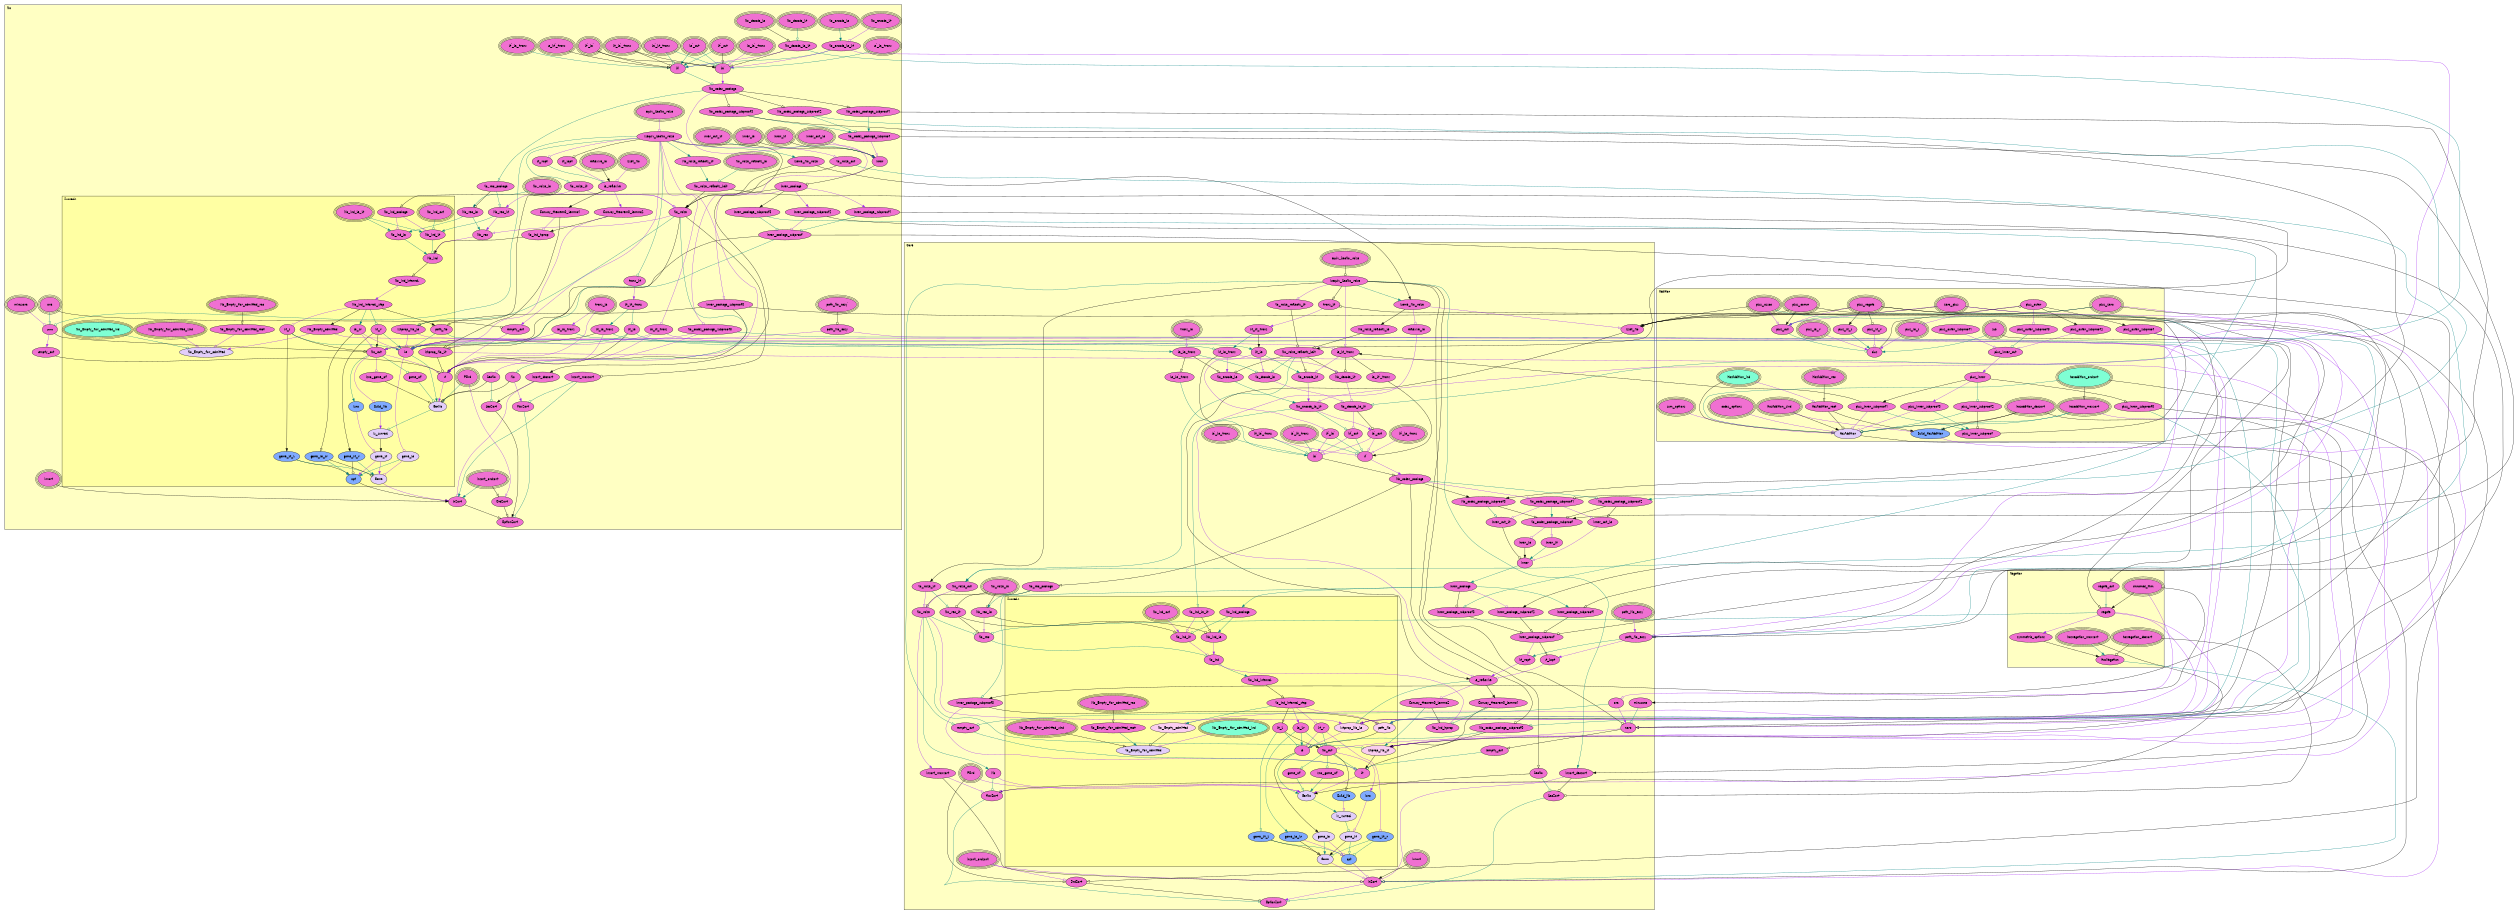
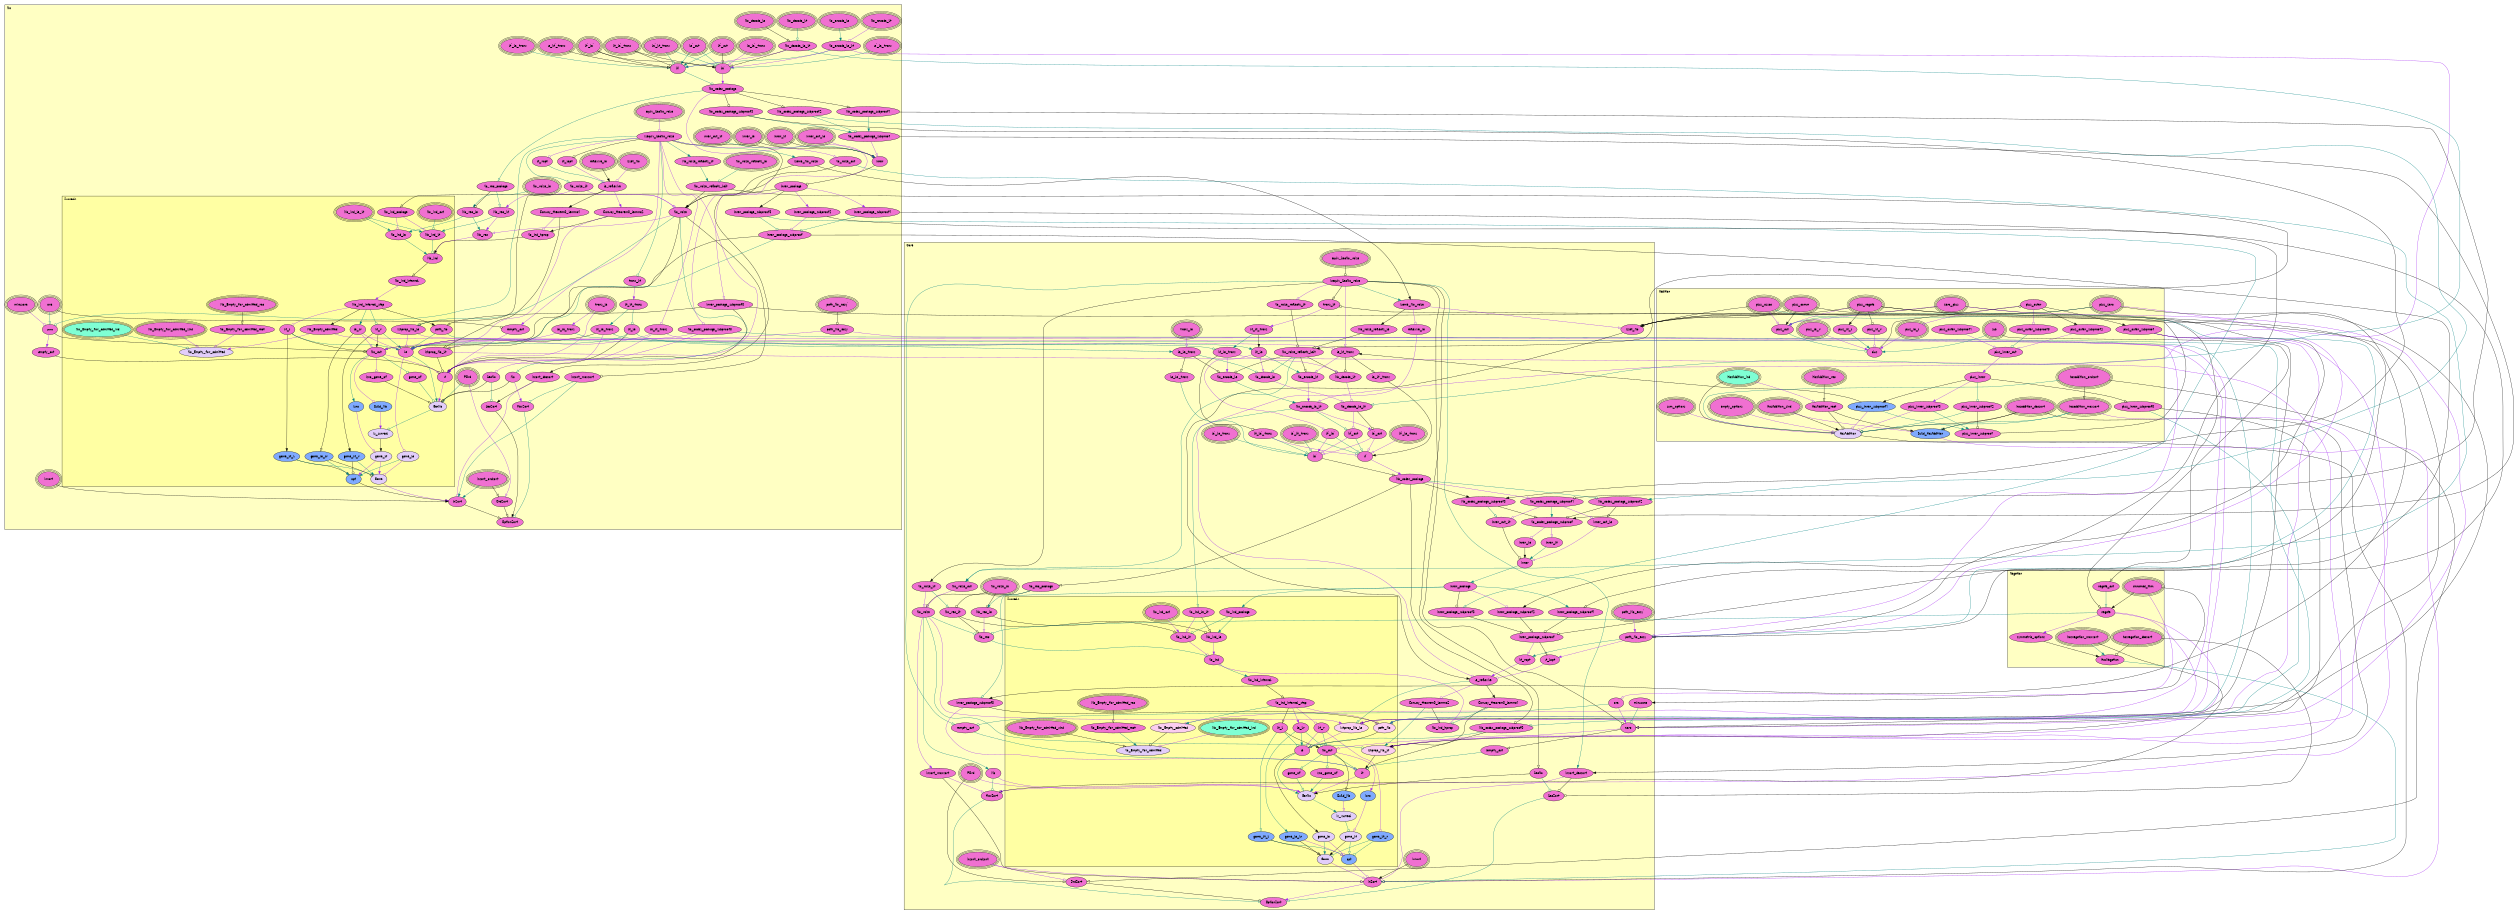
node "hasaddition_ordsort": fillcolor #7fffd4 -> #f070d1
node "codes_options": label "codes_options" -> "empty_options"
node "plus_inner_subproof1": fillcolor #f070d1 -> #7faaff
